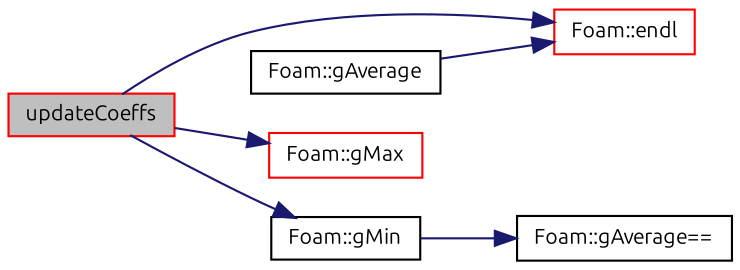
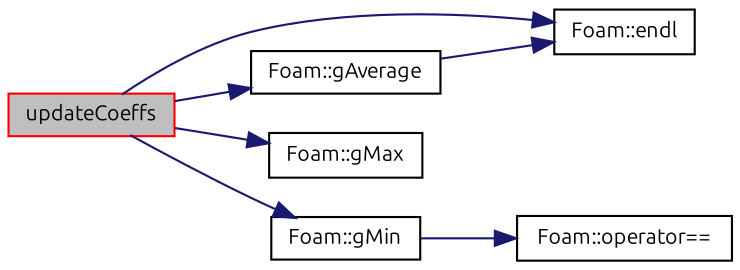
node "Foam::endl": color red -> black
edge "updateCoeffs" -> "Foam::gAverage": added
node "Foam::gMax": color red -> black
node "Foam::gAverage==": label "Foam::gAverage==" -> "Foam::operator=="
